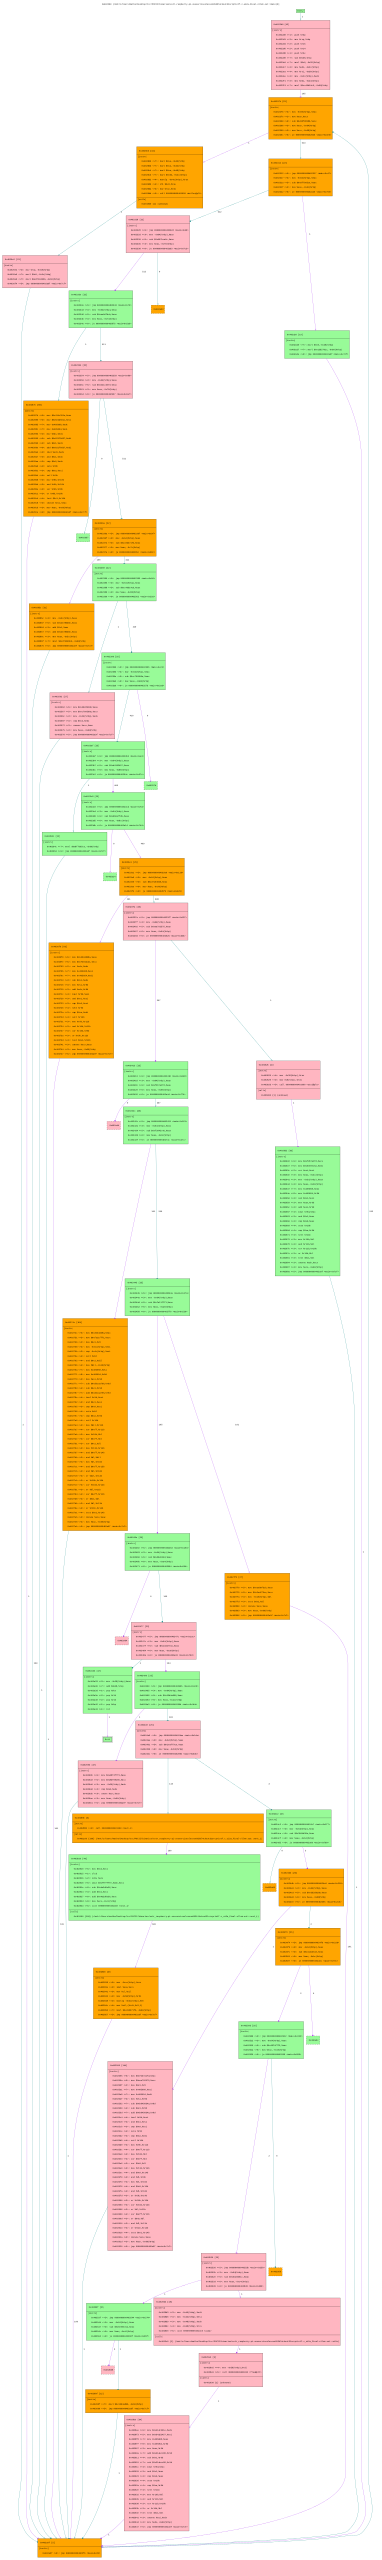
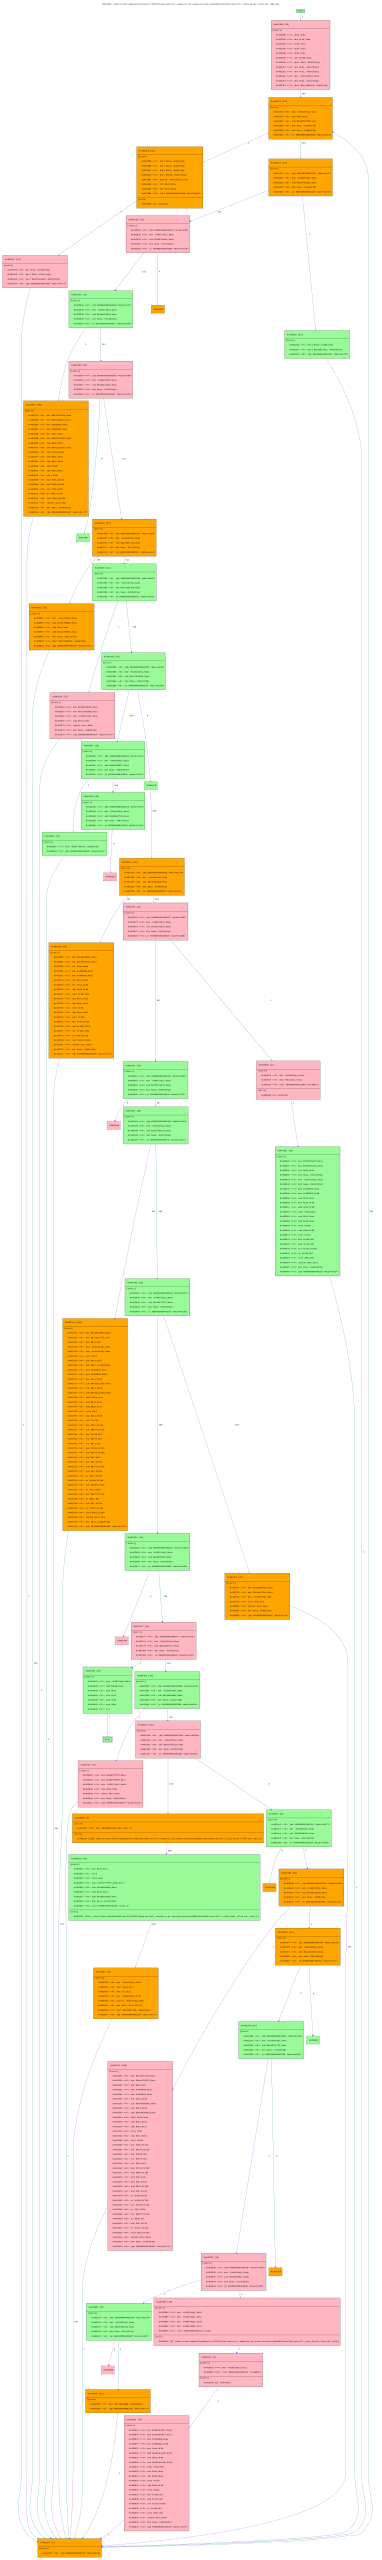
edge "0x4023c8 [25]" -> "0x4023e1 [25]": now "0x40257d" -> "0x4023e1 [25]"
node "0x402a14": fillcolor palegreen -> lightpink
